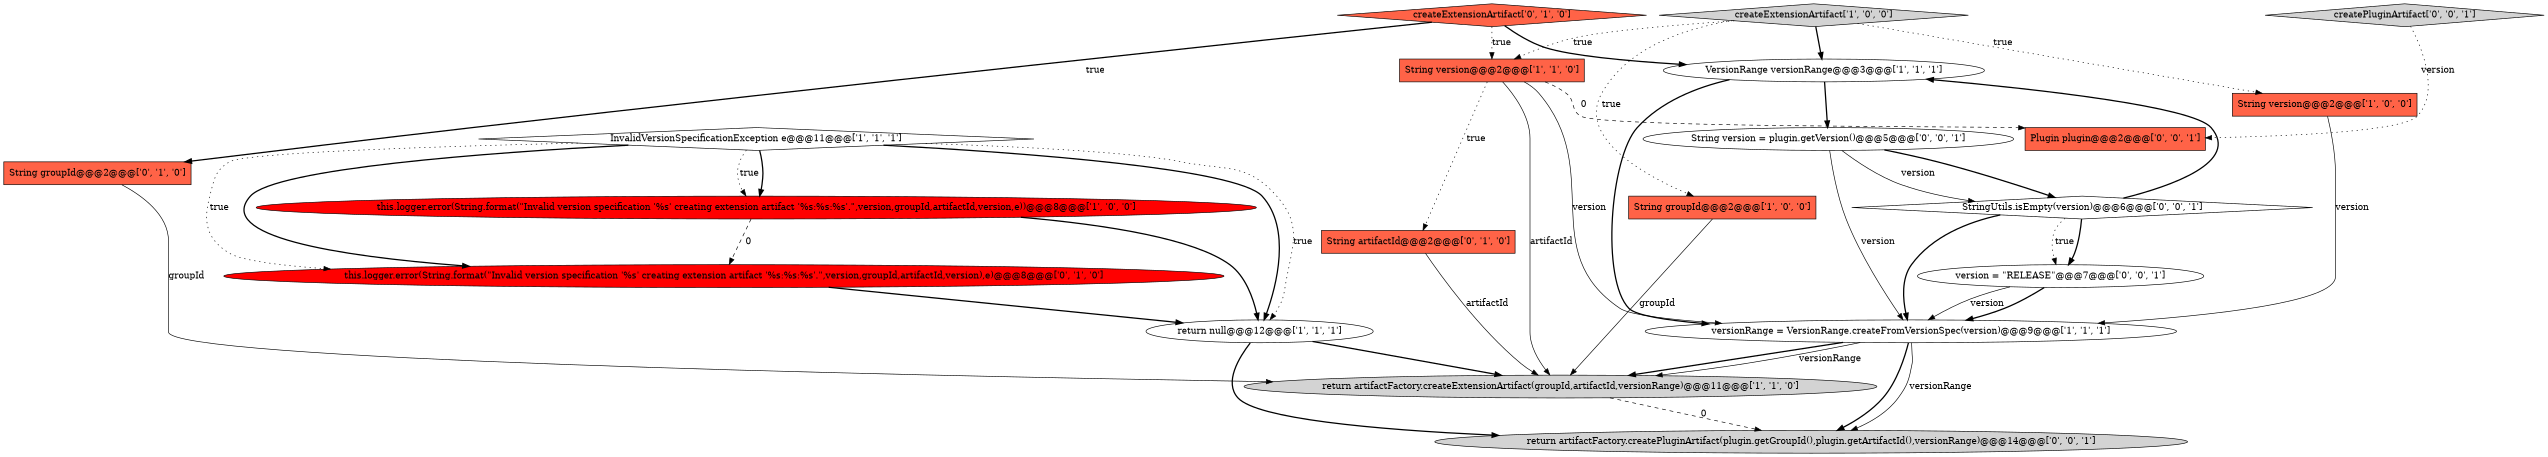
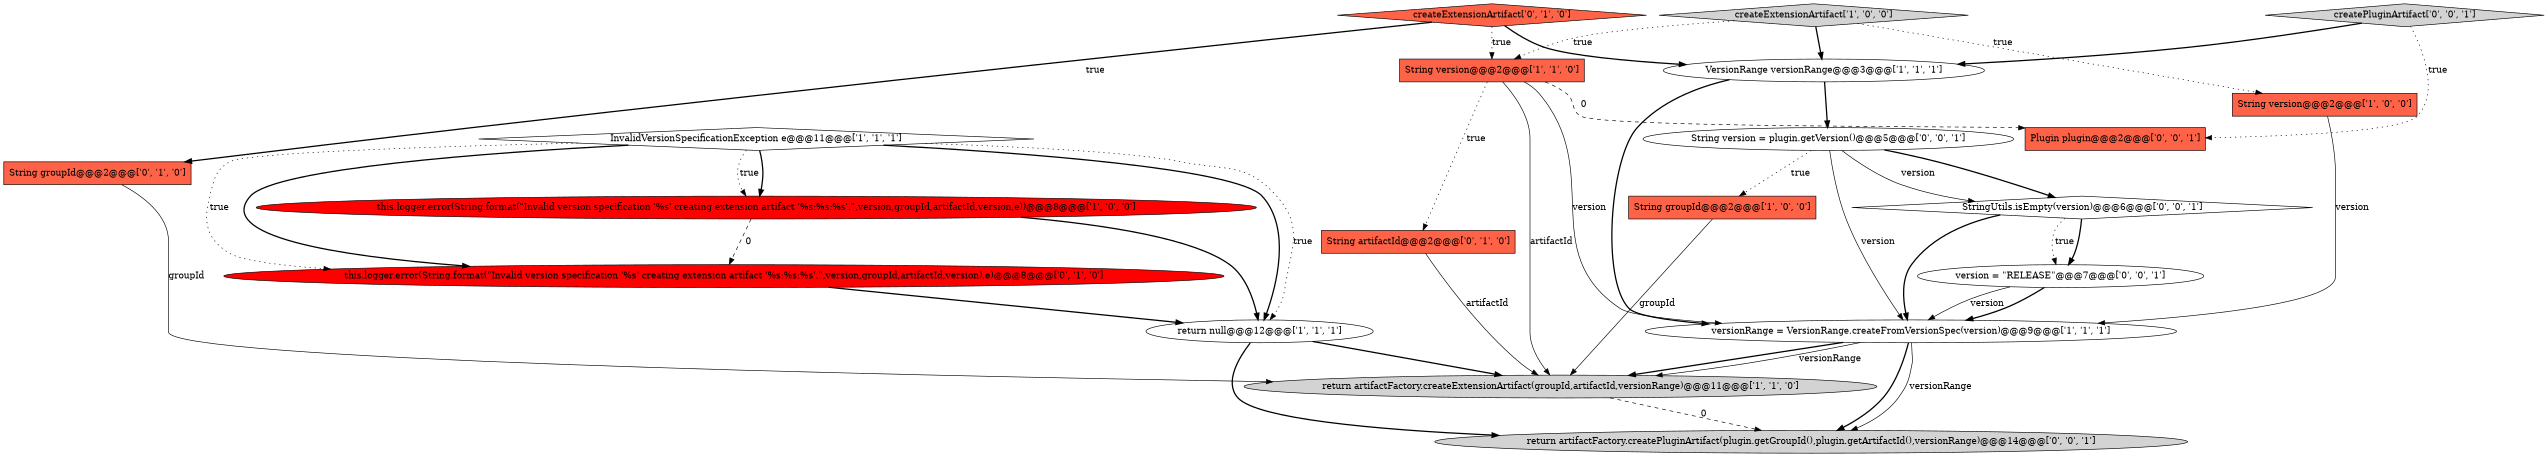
edge "createPluginArtifact['0', '0', '1']" -> "Plugin plugin@@@2@@@['0', '0', '1']": label "version" -> "true"
edge "createExtensionArtifact['1', '0', '0']" -> "String groupId@@@2@@@['1', '0', '0']": now "String version = plugin.getVersion()@@@5@@@['0', '0', '1']" -> "String groupId@@@2@@@['1', '0', '0']"
edge "StringUtils.isEmpty(version)@@@6@@@['0', '0', '1']" -> "VersionRange versionRange@@@3@@@['1', '1', '1']": now "createPluginArtifact['0', '0', '1']" -> "VersionRange versionRange@@@3@@@['1', '1', '1']"
